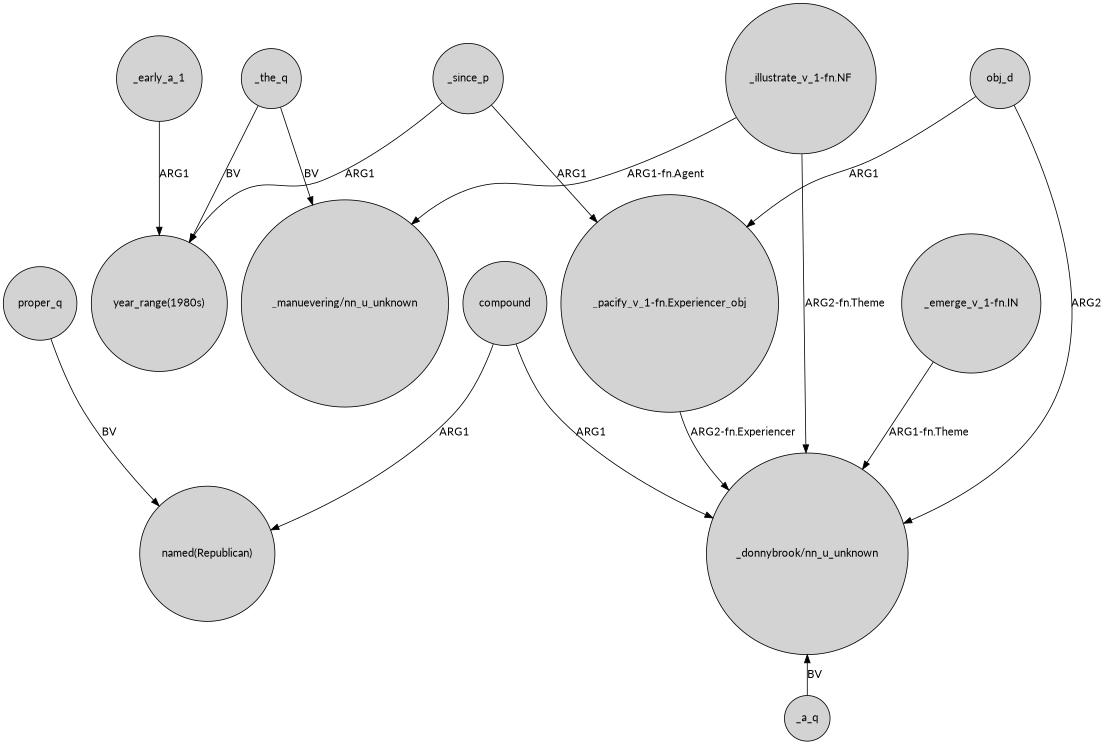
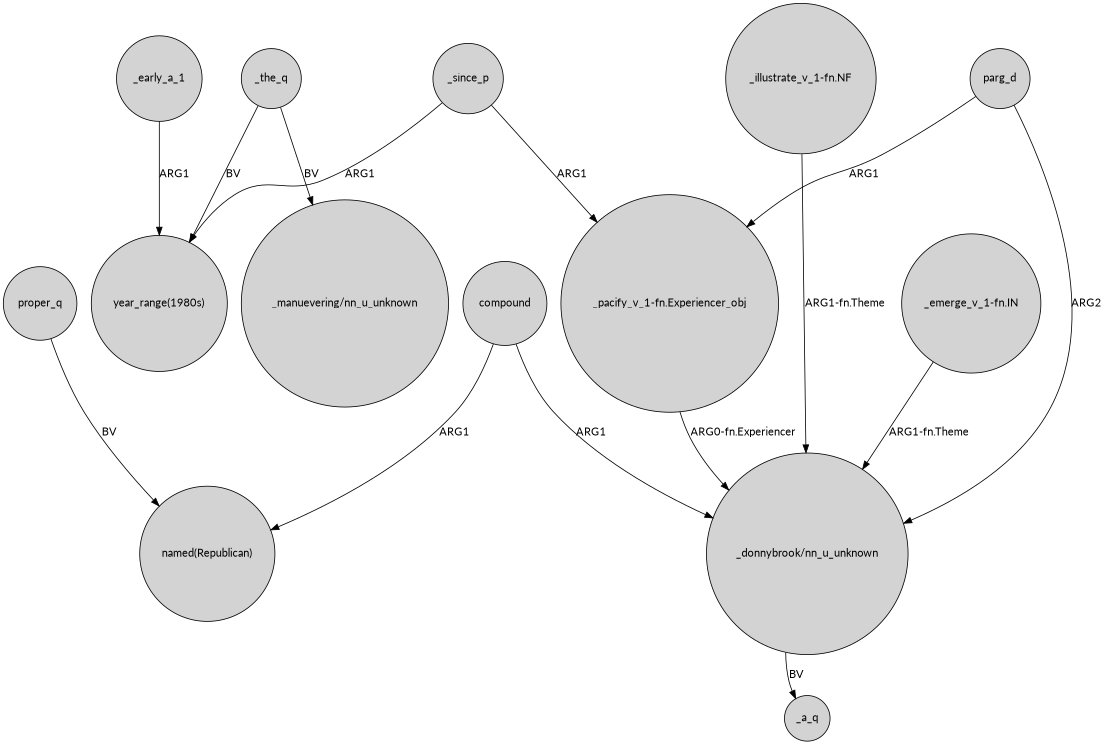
node "obj_d": label "obj_d" -> "parg_d"
edge "_illustrate_v_1-fn.NF" -> "_manuevering/nn_u_unknown": removed, label "ARG1-fn.Agent"
edge "_illustrate_v_1-fn.NF" -> "_donnybrook/nn_u_unknown": label "ARG2-fn.Theme" -> "ARG1-fn.Theme"
edge "_pacify_v_1-fn.Experiencer_obj" -> "_donnybrook/nn_u_unknown": label "ARG2-fn.Experiencer" -> "ARG0-fn.Experiencer"
edge "_a_q" -> "_donnybrook/nn_u_unknown": reversed
